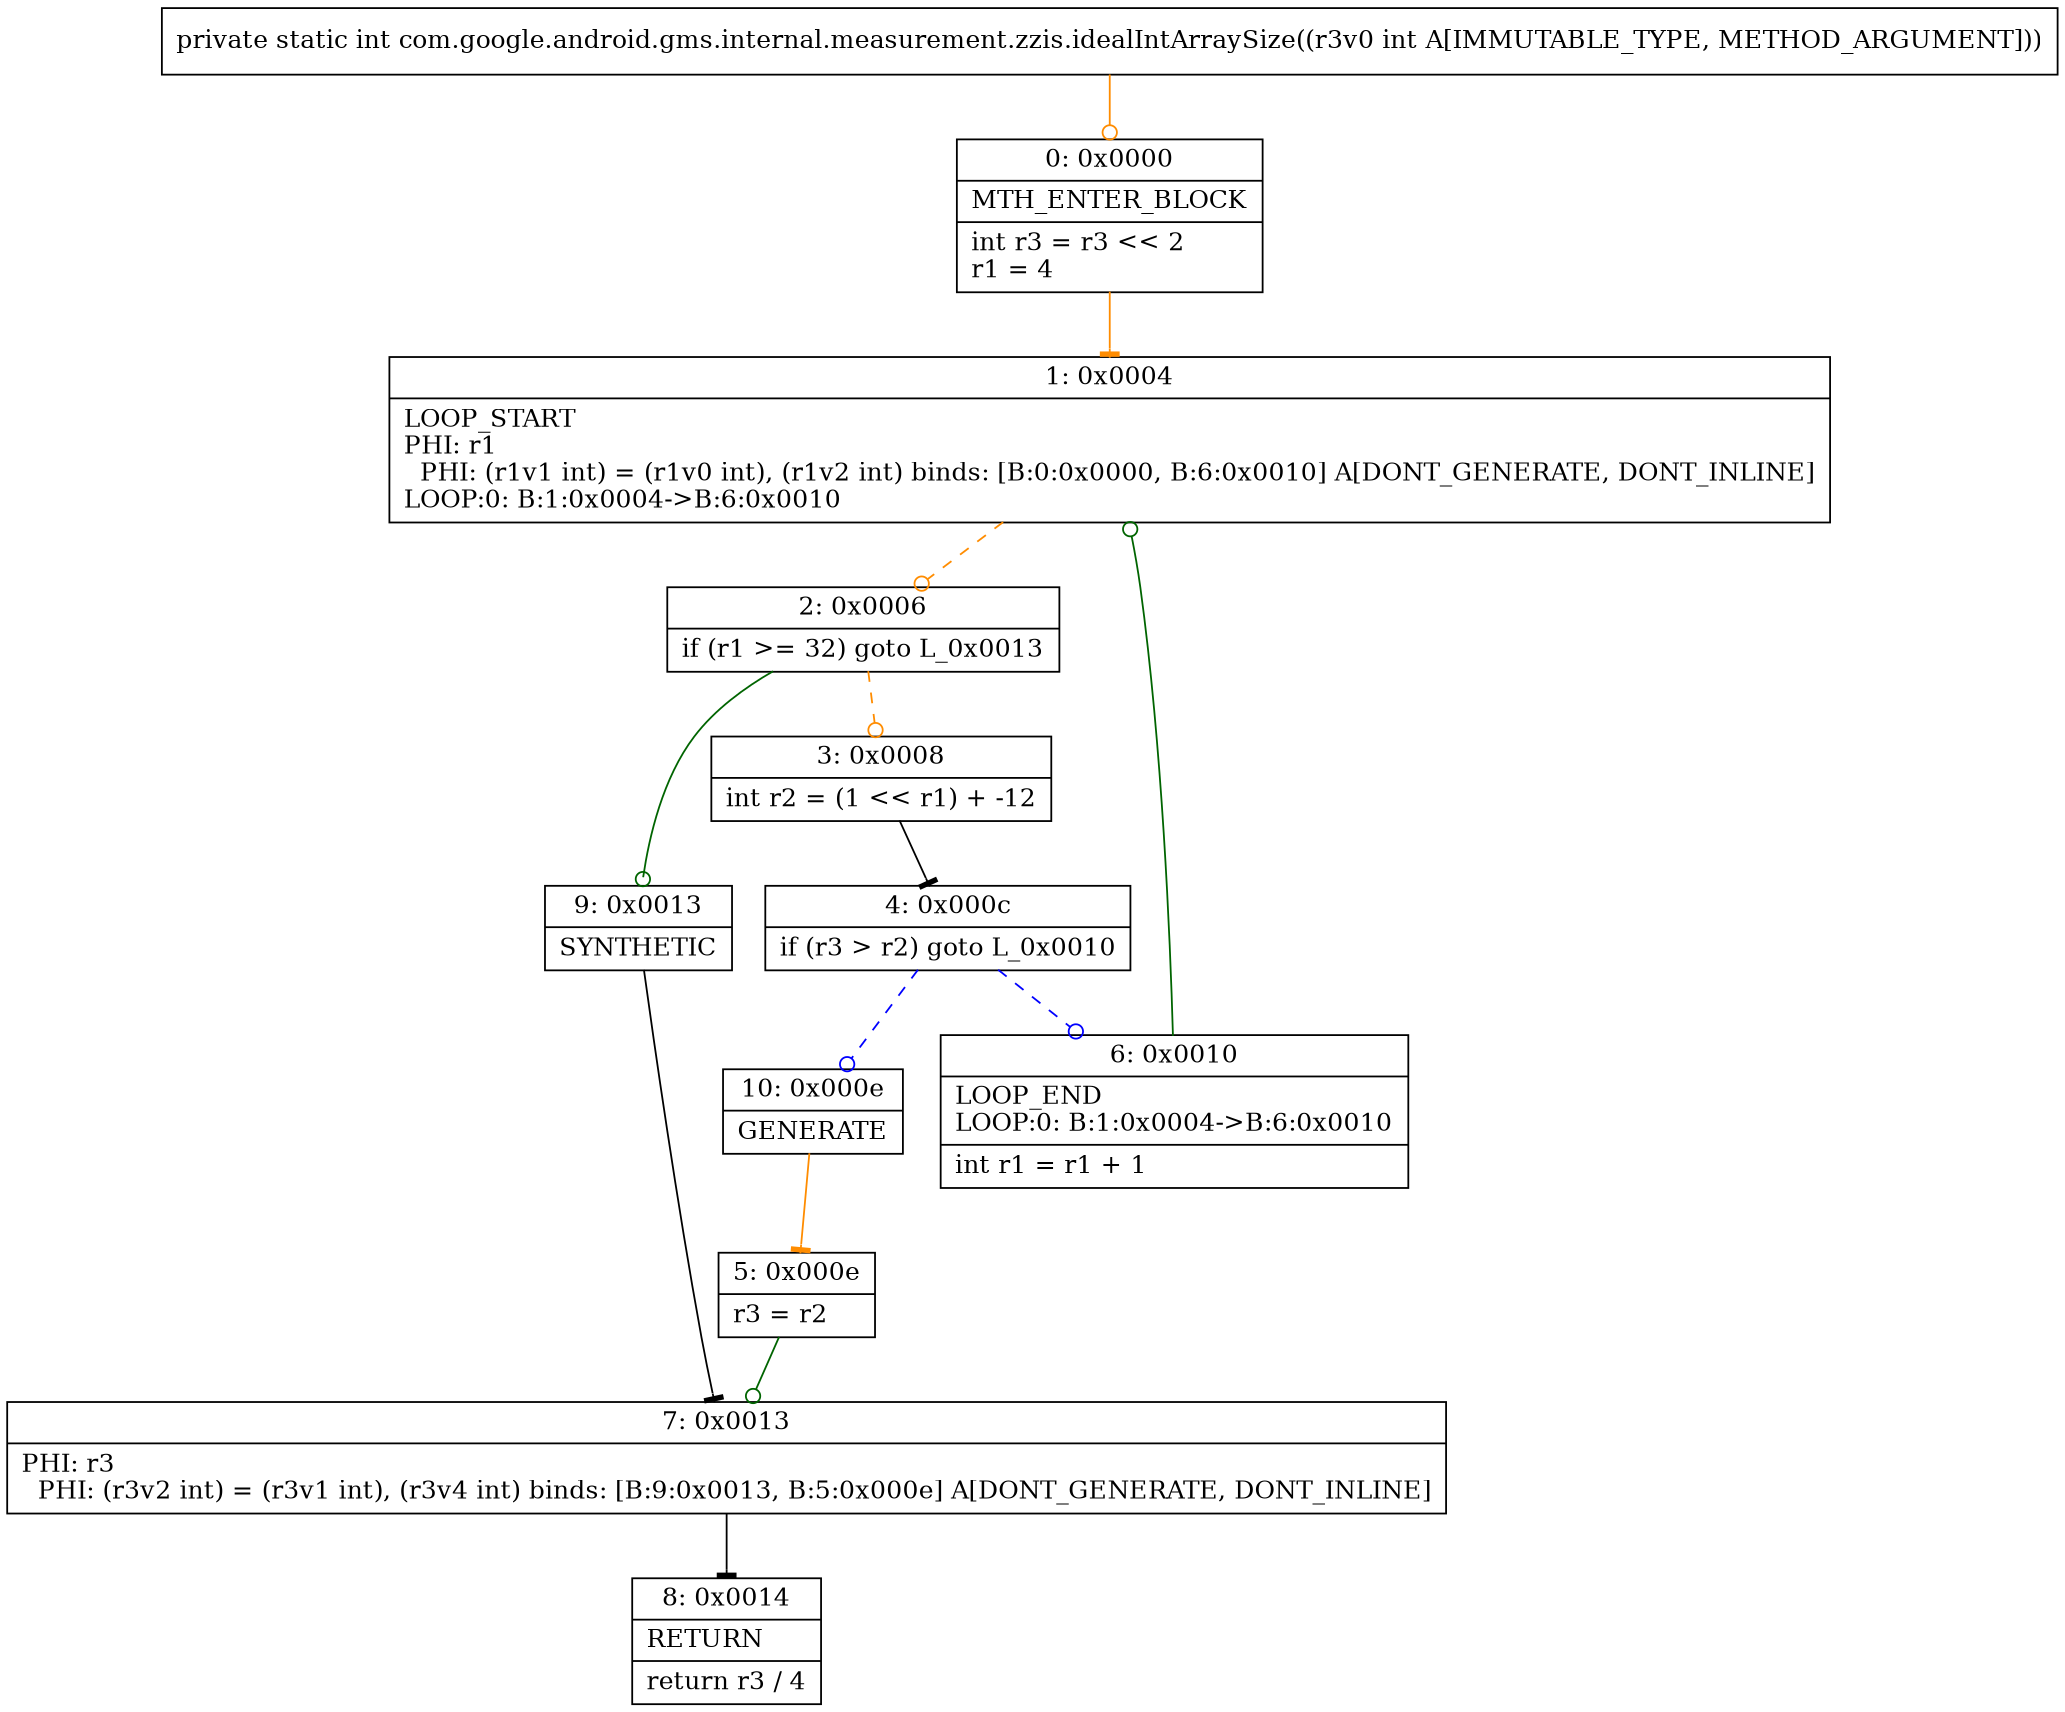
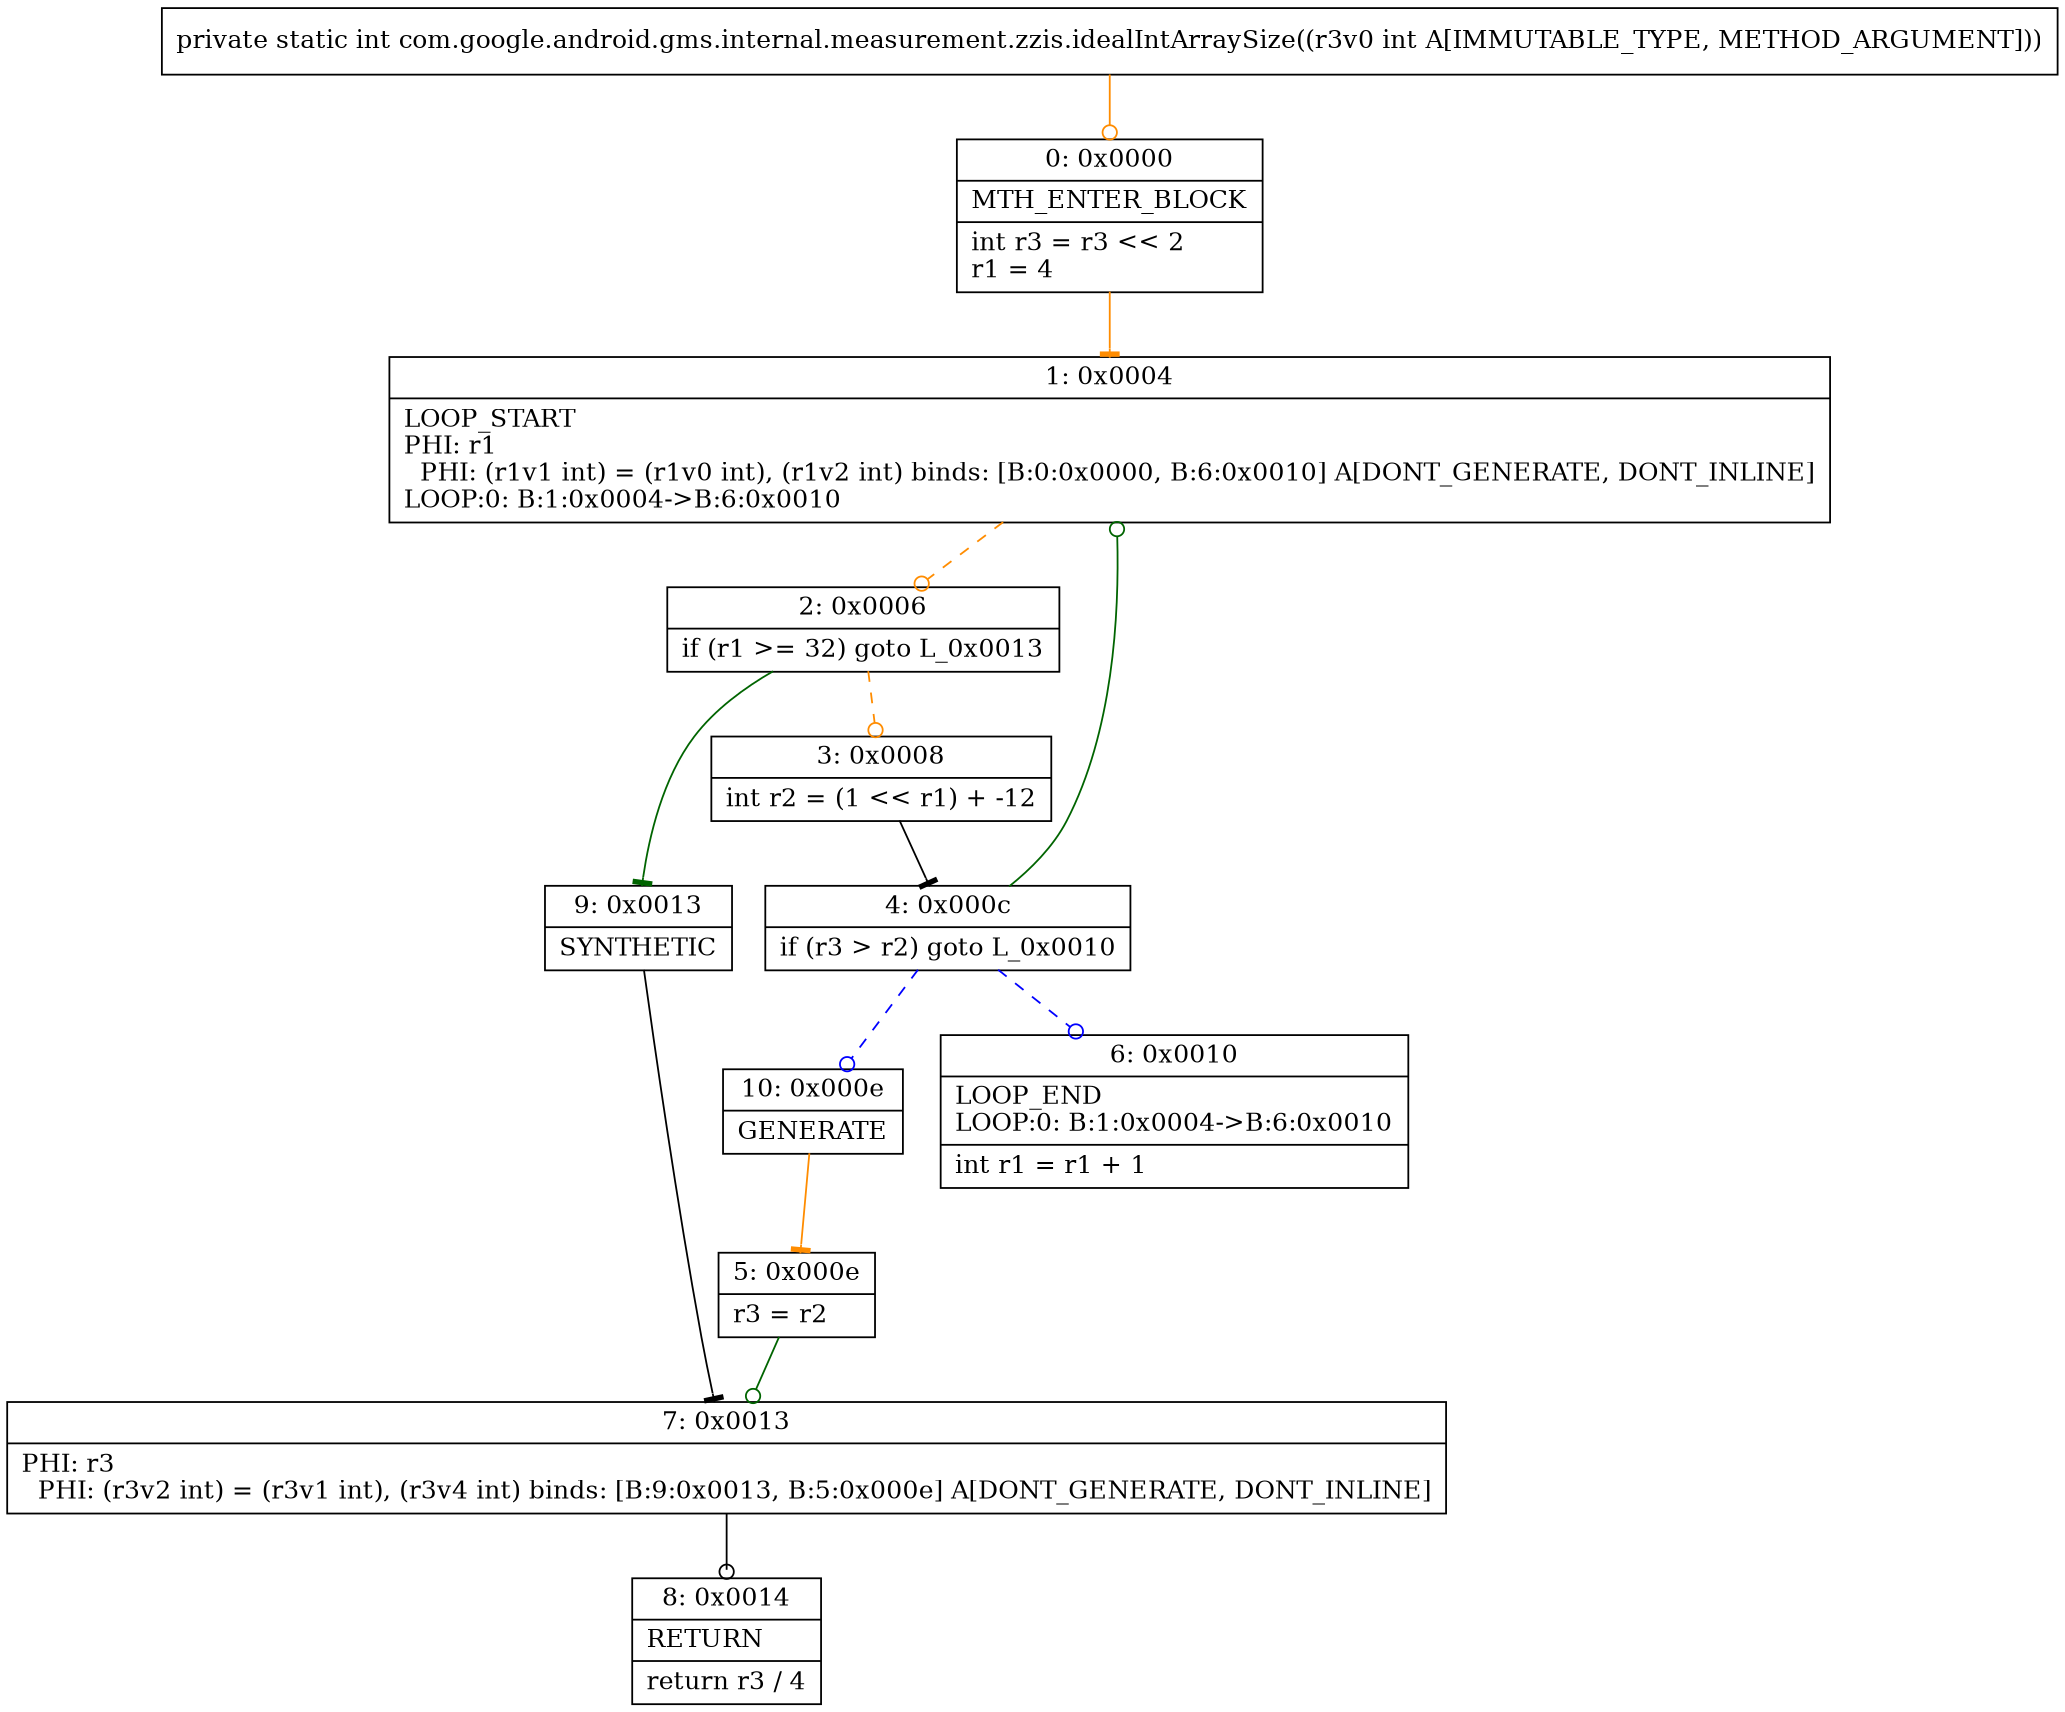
edge "2: 0x0006" -> "9: 0x0013": arrowhead odot -> tee
edge "6: 0x0010" -> "1: 0x0004": now "4: 0x000c" -> "1: 0x0004"
edge "7: 0x0013" -> "8: 0x0014": arrowhead tee -> odot
